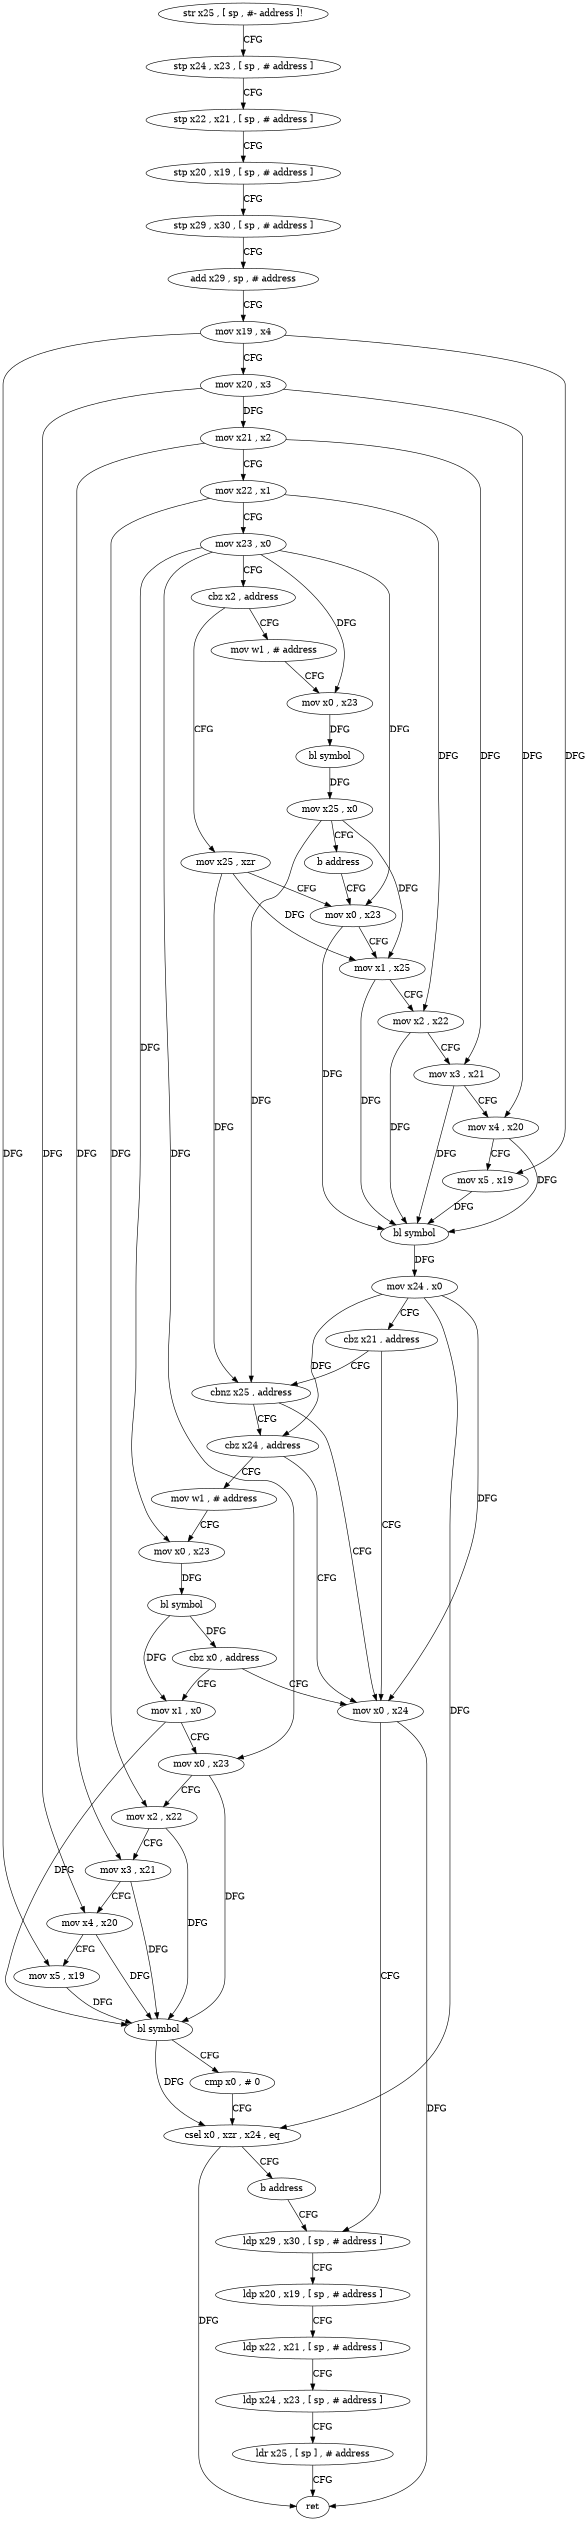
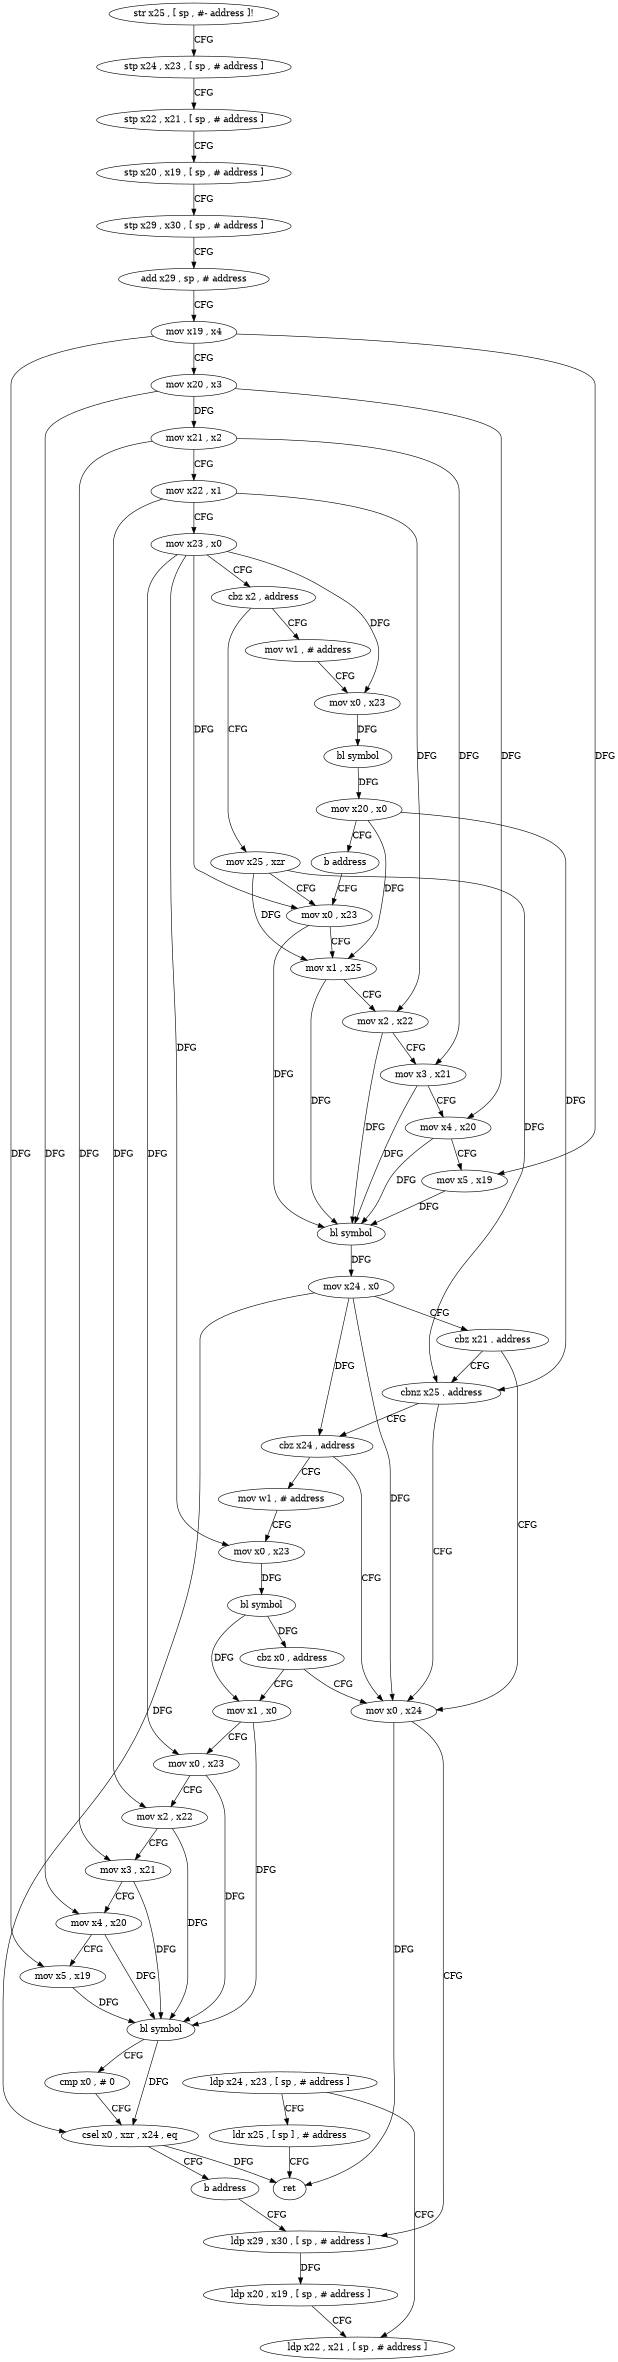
node "mov x25 , x0": label "mov x25 , x0" -> "mov x20 , x0"
edge "ldp x29 , x30 , [ sp , # address ]" -> "ldp x20 , x19 , [ sp , # address ]": label "CFG" -> "DFG"
edge "ldp x22 , x21 , [ sp , # address ]" -> "ldp x24 , x23 , [ sp , # address ]": reversed
